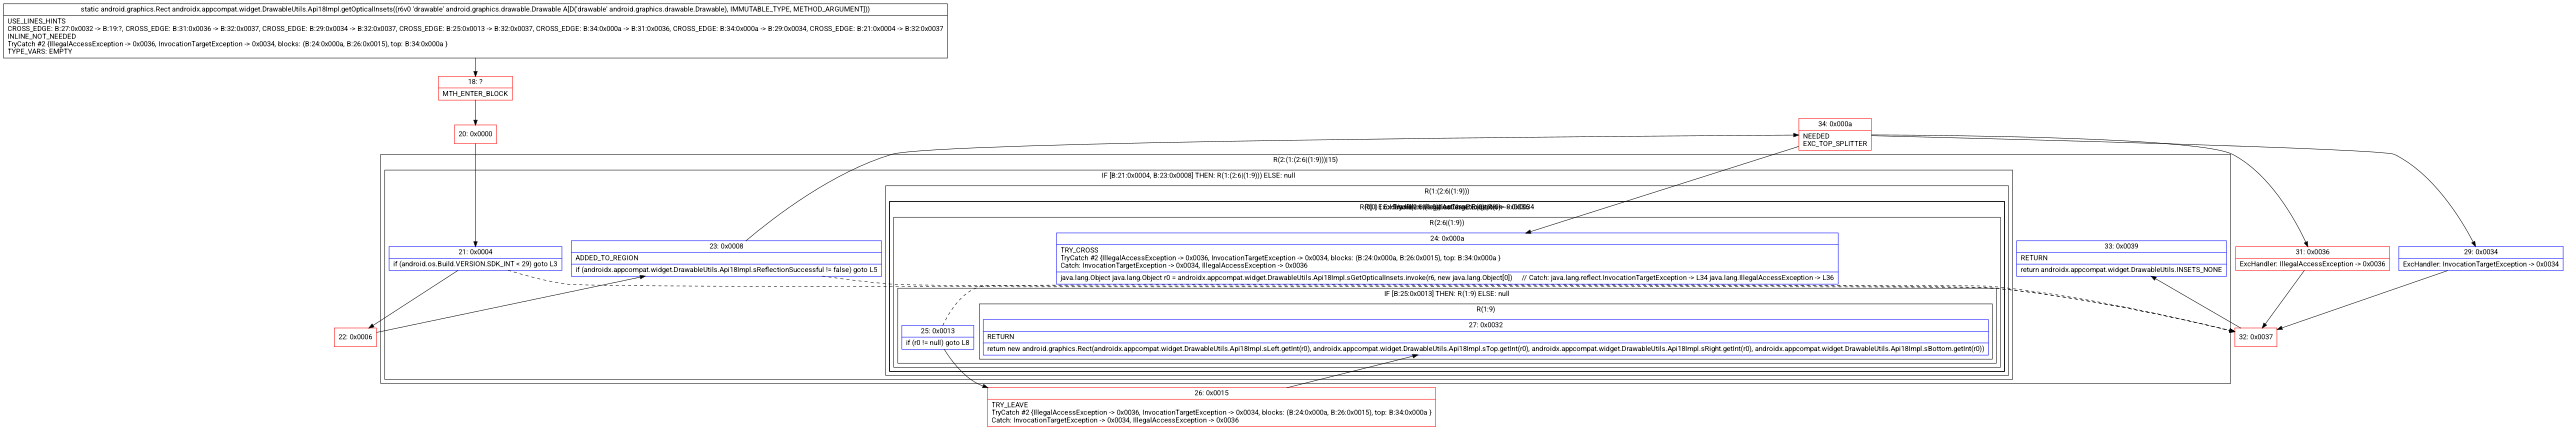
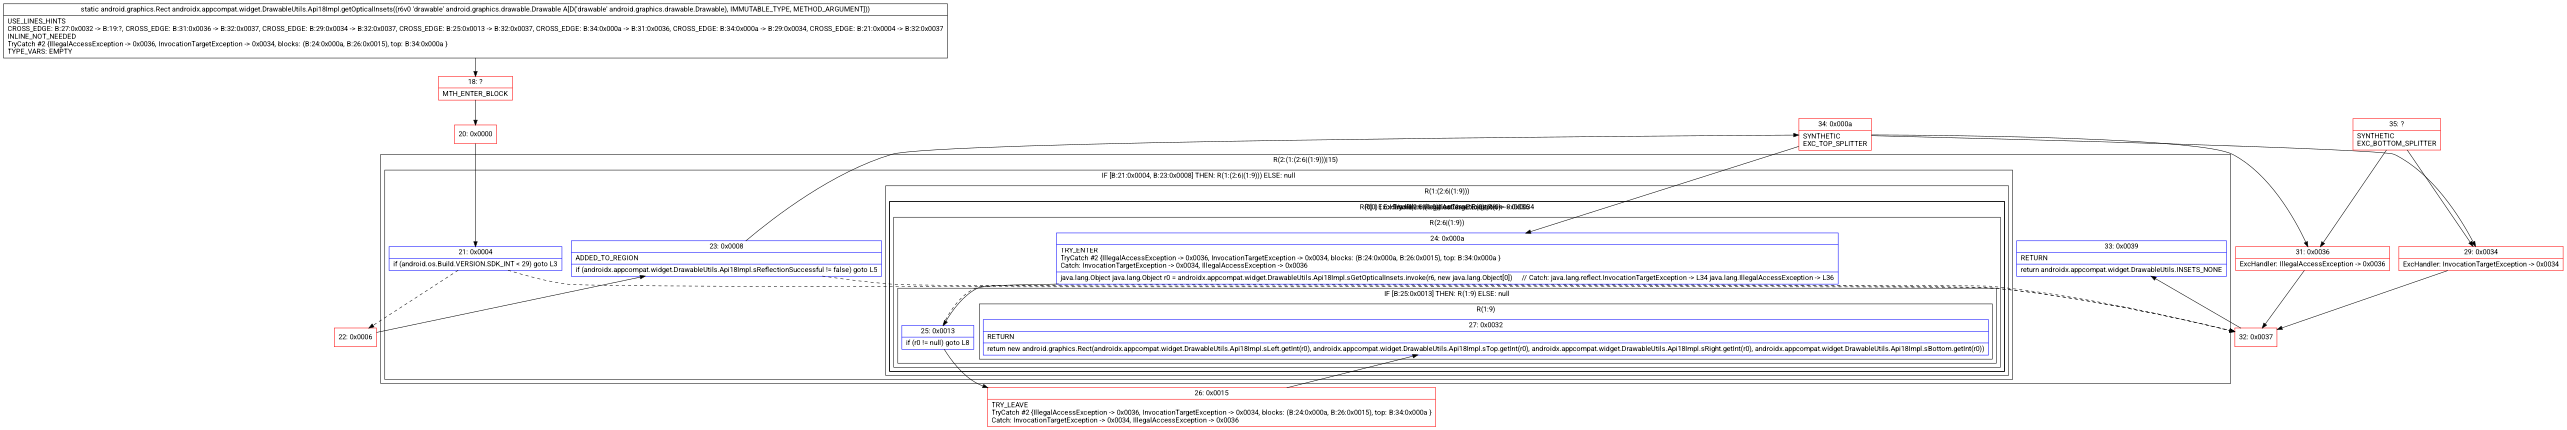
node "35: ?": added
node "34: 0x000a": text "NEEDED" -> "SYNTHETIC"
node "24: 0x000a": text "TRY_CROSS" -> "TRY_ENTER"
node "29: 0x0034": color blue -> red
edge "24: 0x000a" -> "25: 0x0013": added
edge "21: 0x0004" -> "22: 0x0006": style solid -> dashed
